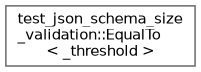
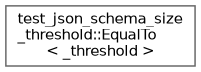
node "test_json_schema_size _validation::EqualTo < _threshold >": label "test_json_schema_size _validation::EqualTo < _threshold >" -> "test_json_schema_size _threshold::EqualTo < _threshold >"
